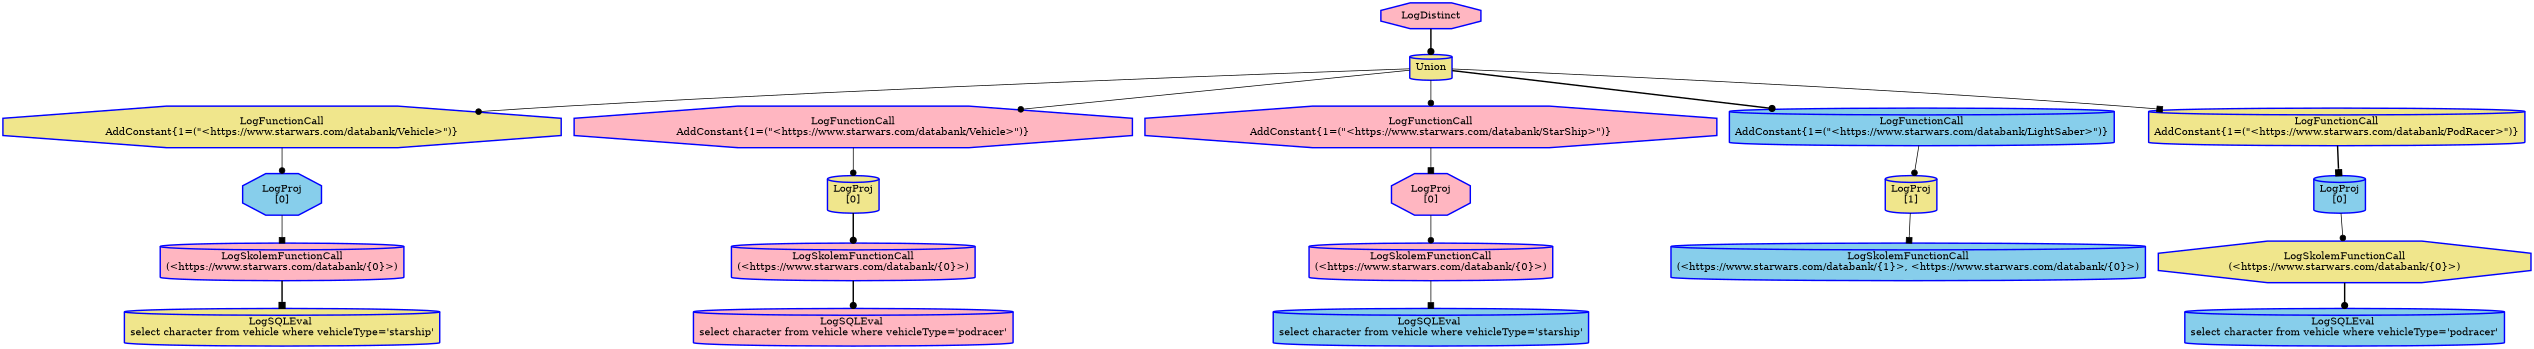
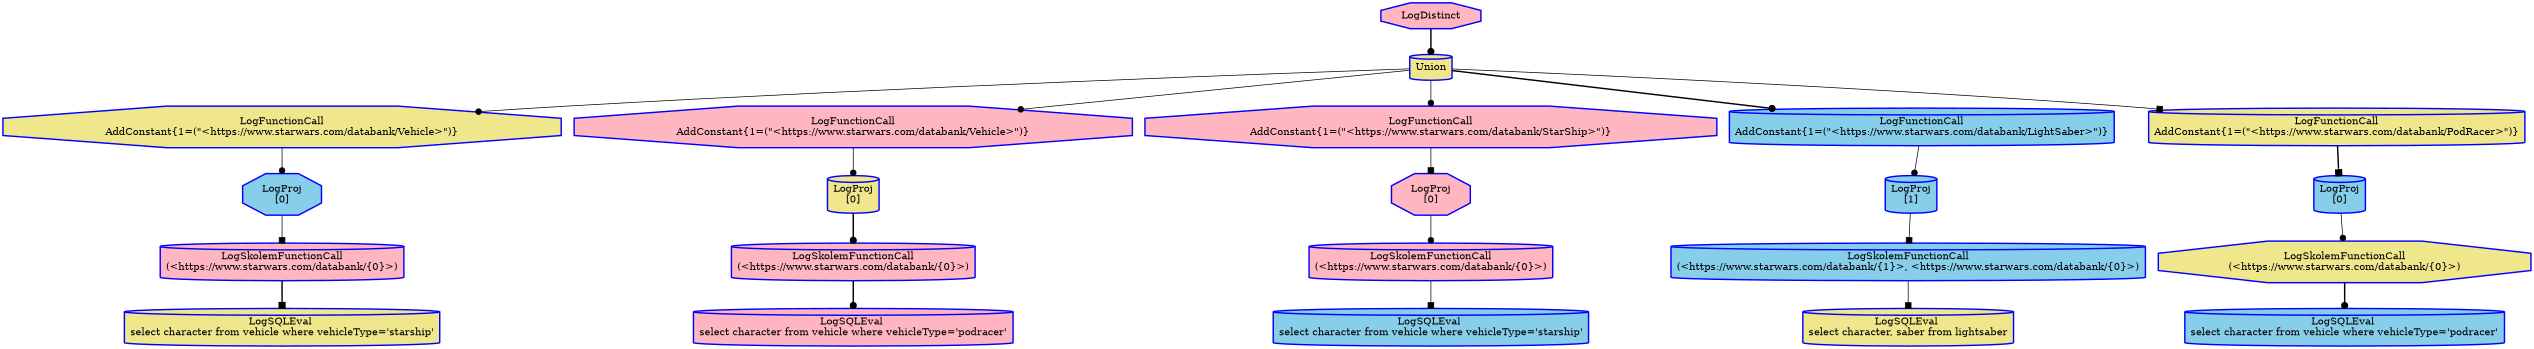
node "LogProj [1]": fillcolor khaki -> skyblue
node "LogSQLEval select character, saber from lightsaber": added
